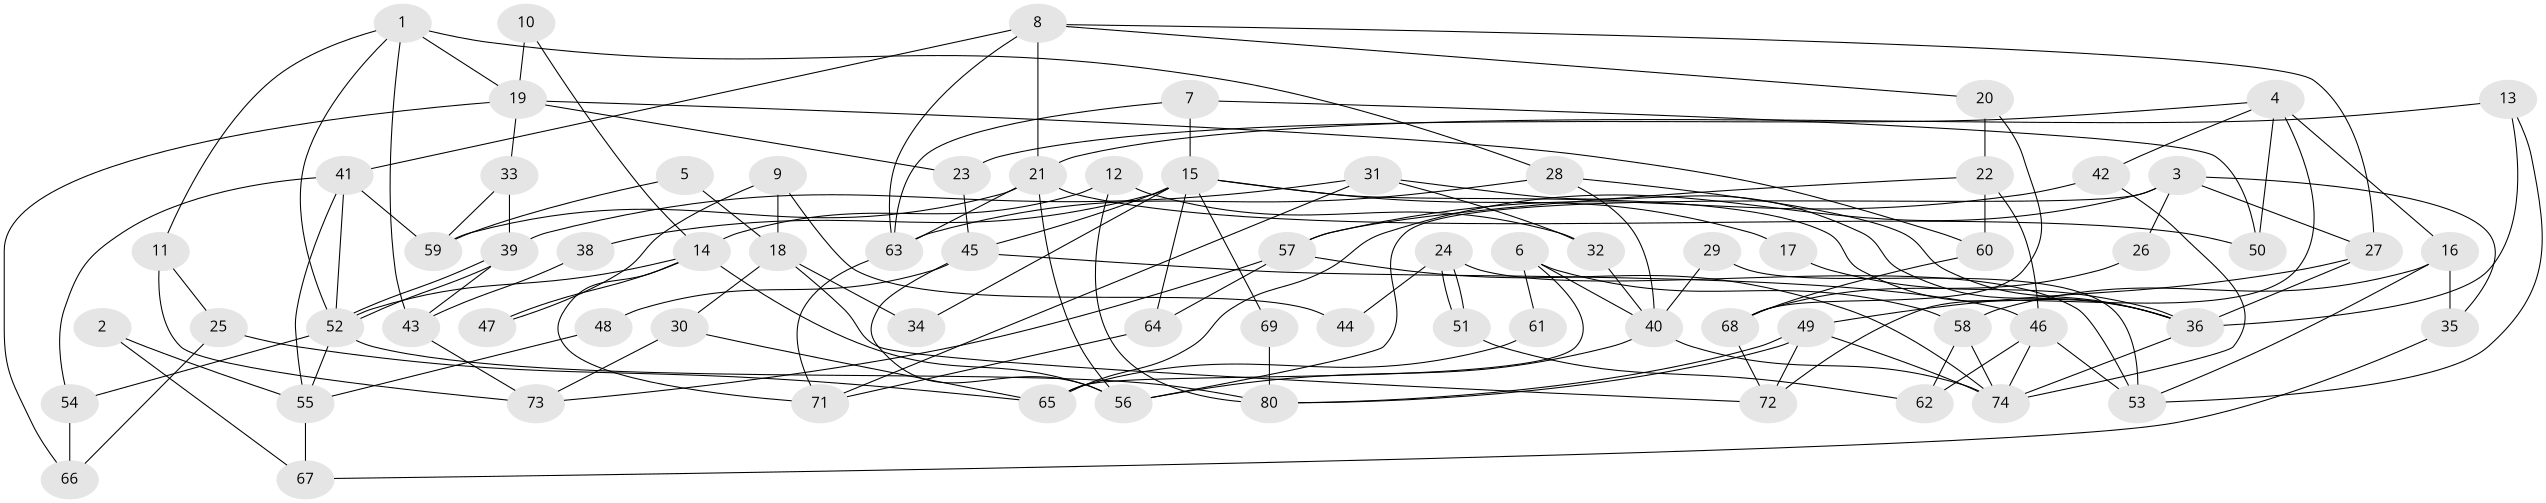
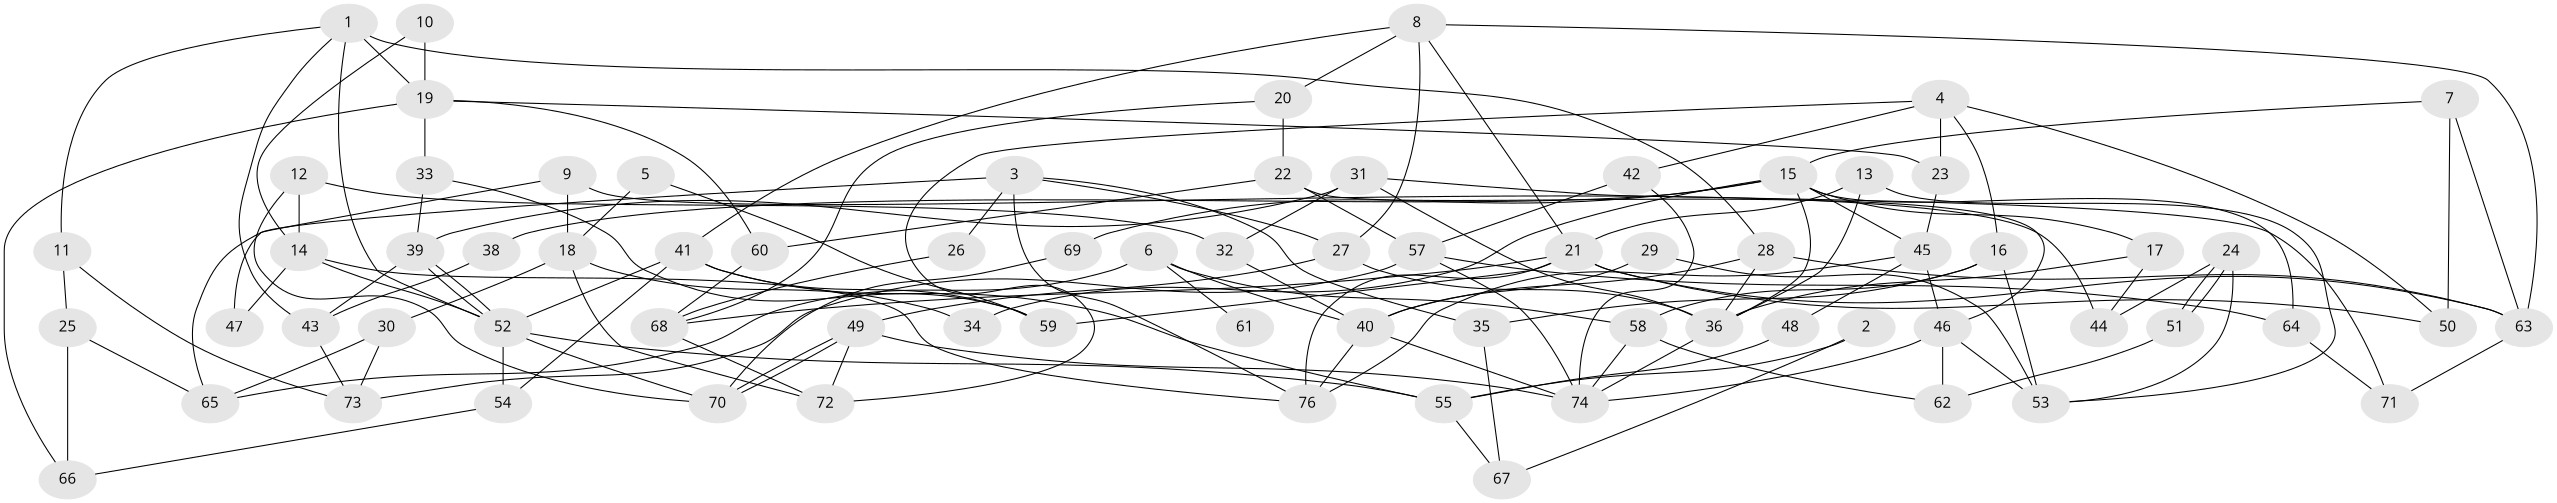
edge "17" -- "44": added
edge "21" -- "68": added
edge "14" -- "71": removed
edge "61" -- "65": removed
node "56": label "56" -> "76"
node "80": label "80" -> "70"
